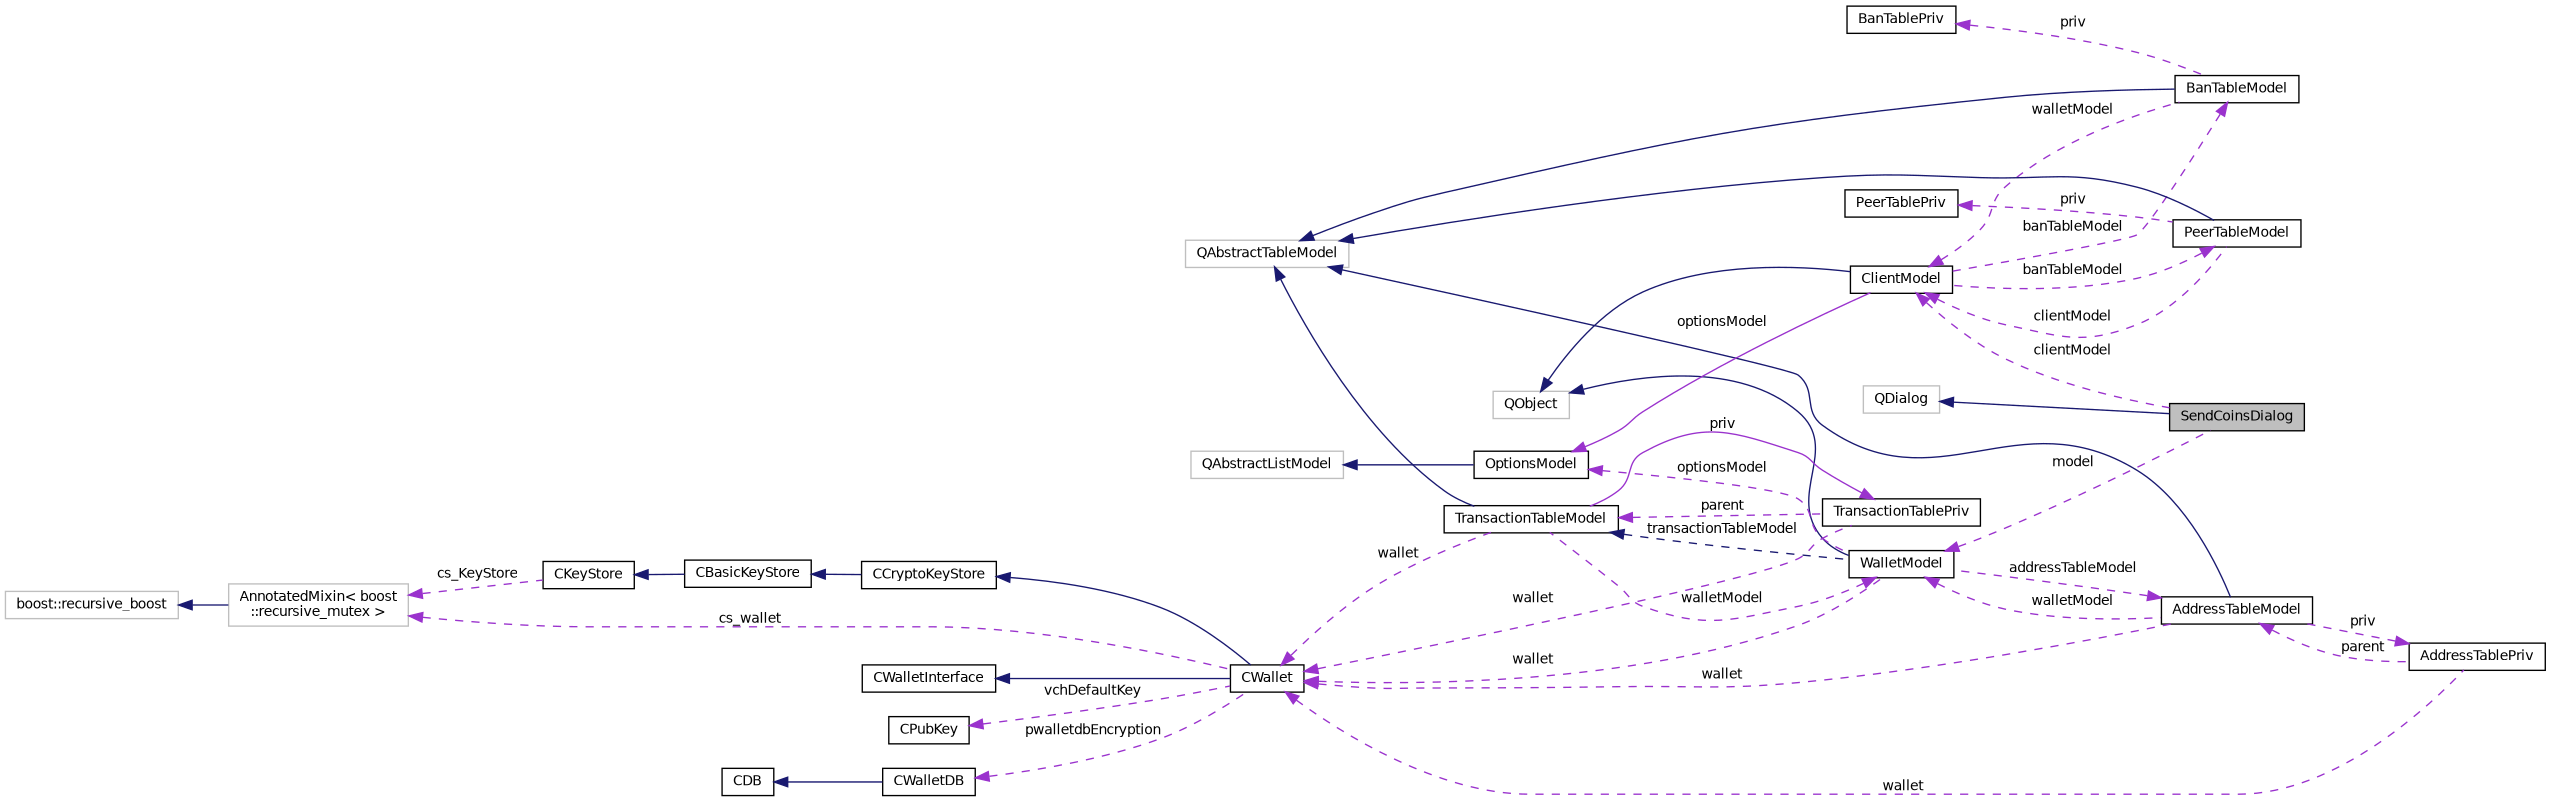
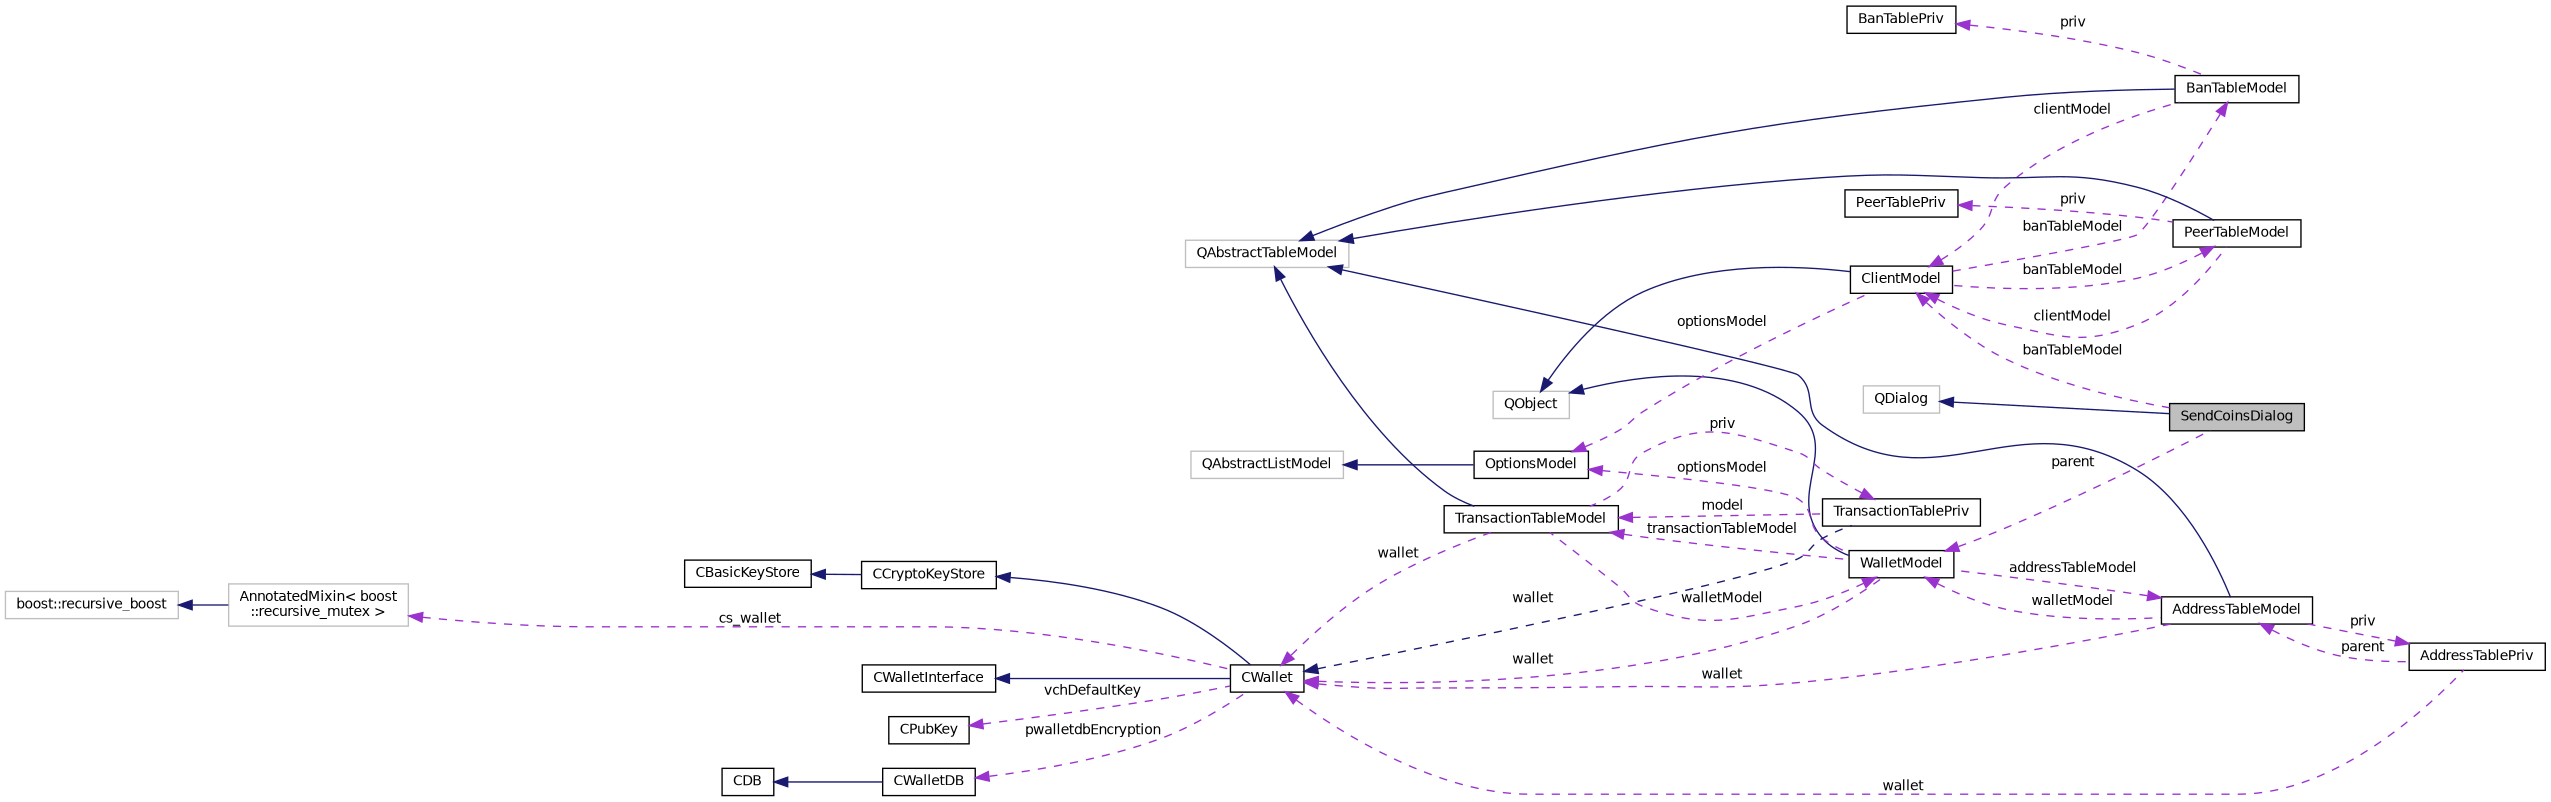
edge "BanTableModel" -> "ClientModel": label " walletModel" -> " clientModel"
edge "SendCoinsDialog" -> "ClientModel": label " clientModel" -> " banTableModel"
edge "ClientModel" -> "OptionsModel": style solid -> dashed
edge "TransactionTableModel" -> "TransactionTablePriv": style solid -> dashed
edge "SendCoinsDialog" -> "WalletModel": label " model" -> " parent"
edge "TransactionTablePriv" -> "TransactionTableModel": label " parent" -> " model"
edge "WalletModel" -> "TransactionTableModel": color midnightblue -> darkorchid3
node "CKeyStore": removed
edge "TransactionTablePriv" -> "CWallet": color darkorchid3 -> midnightblue
